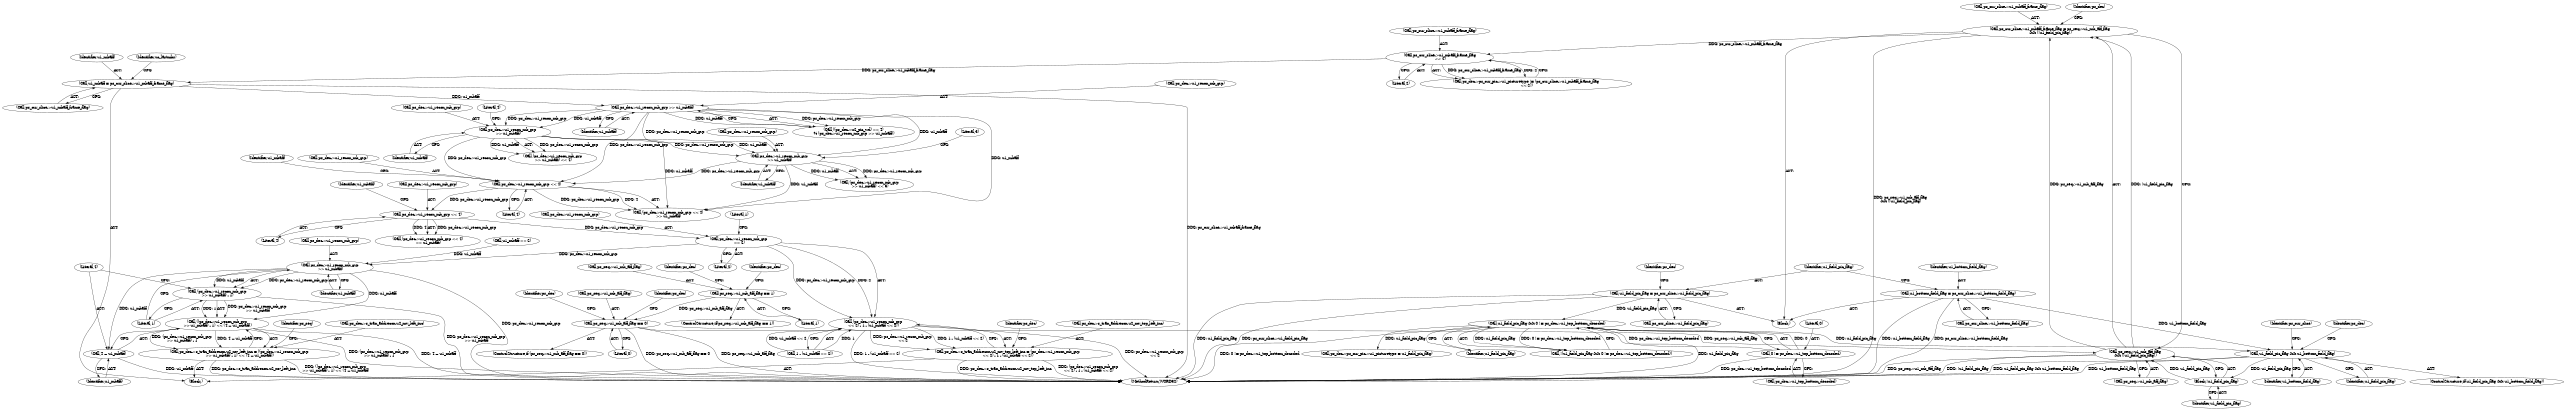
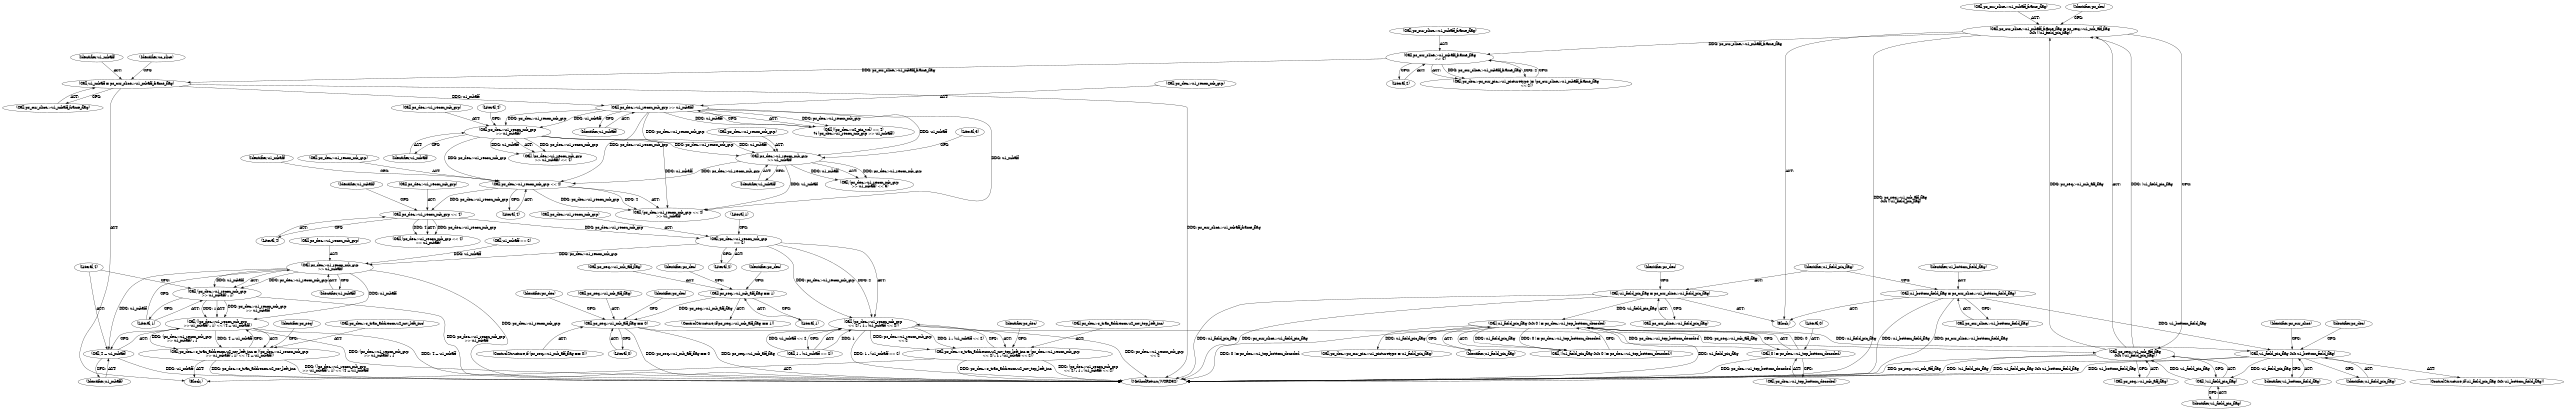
node "(Identifier,uc_lastmbs)": label "(Identifier,uc_lastmbs)" -> "(Identifier,uc_slice)"
edge "(Call,ps_seq->u1_mb_aff_flag == 0)" -> "(ControlStructure,if (ps_seq->u1_mb_aff_flag == 0))": reversed
node "(Block,!u1_field_pic_flag)": label "(Block,!u1_field_pic_flag)" -> "(Call,!u1_field_pic_flag)"
